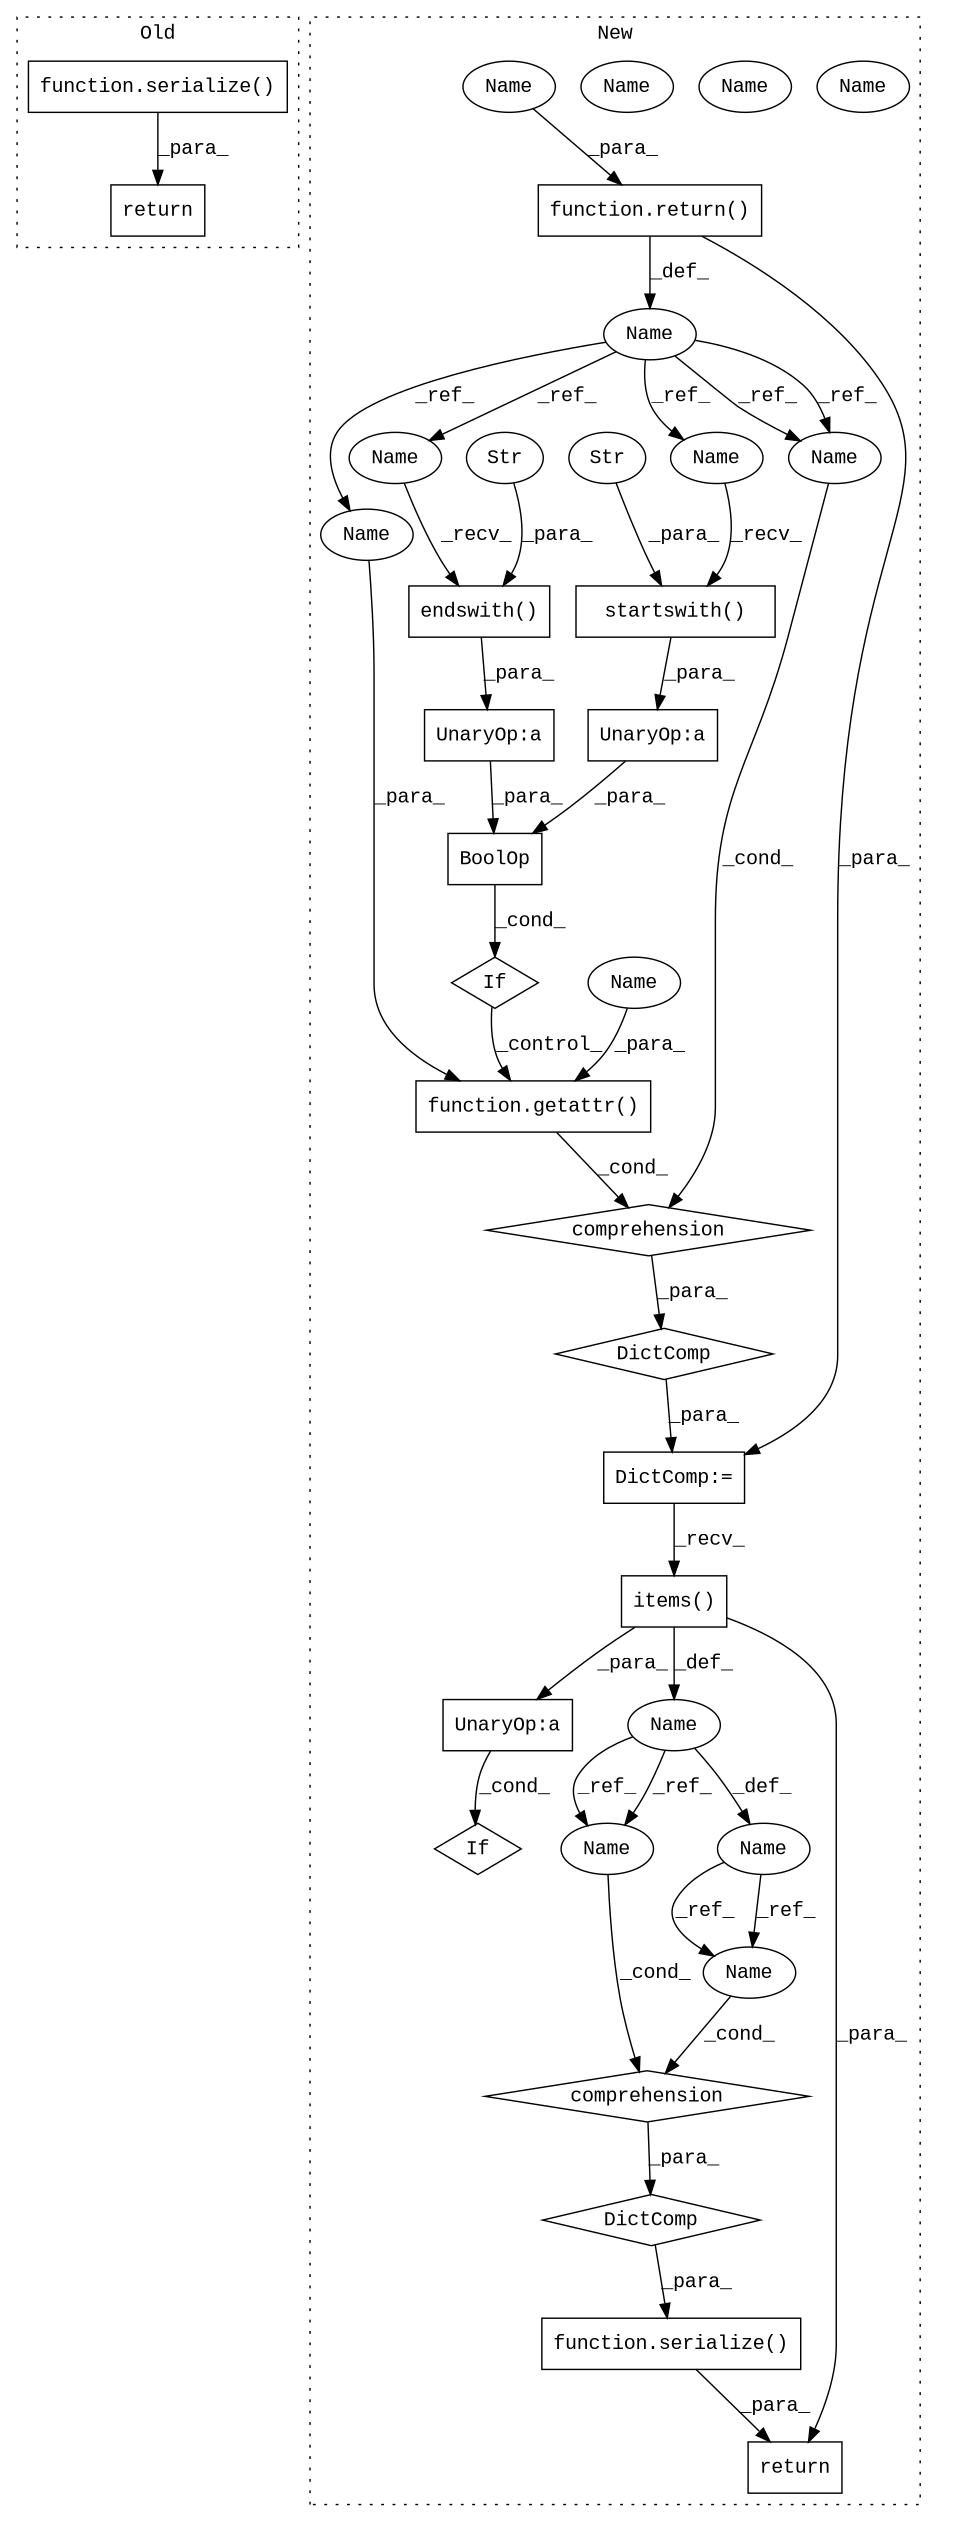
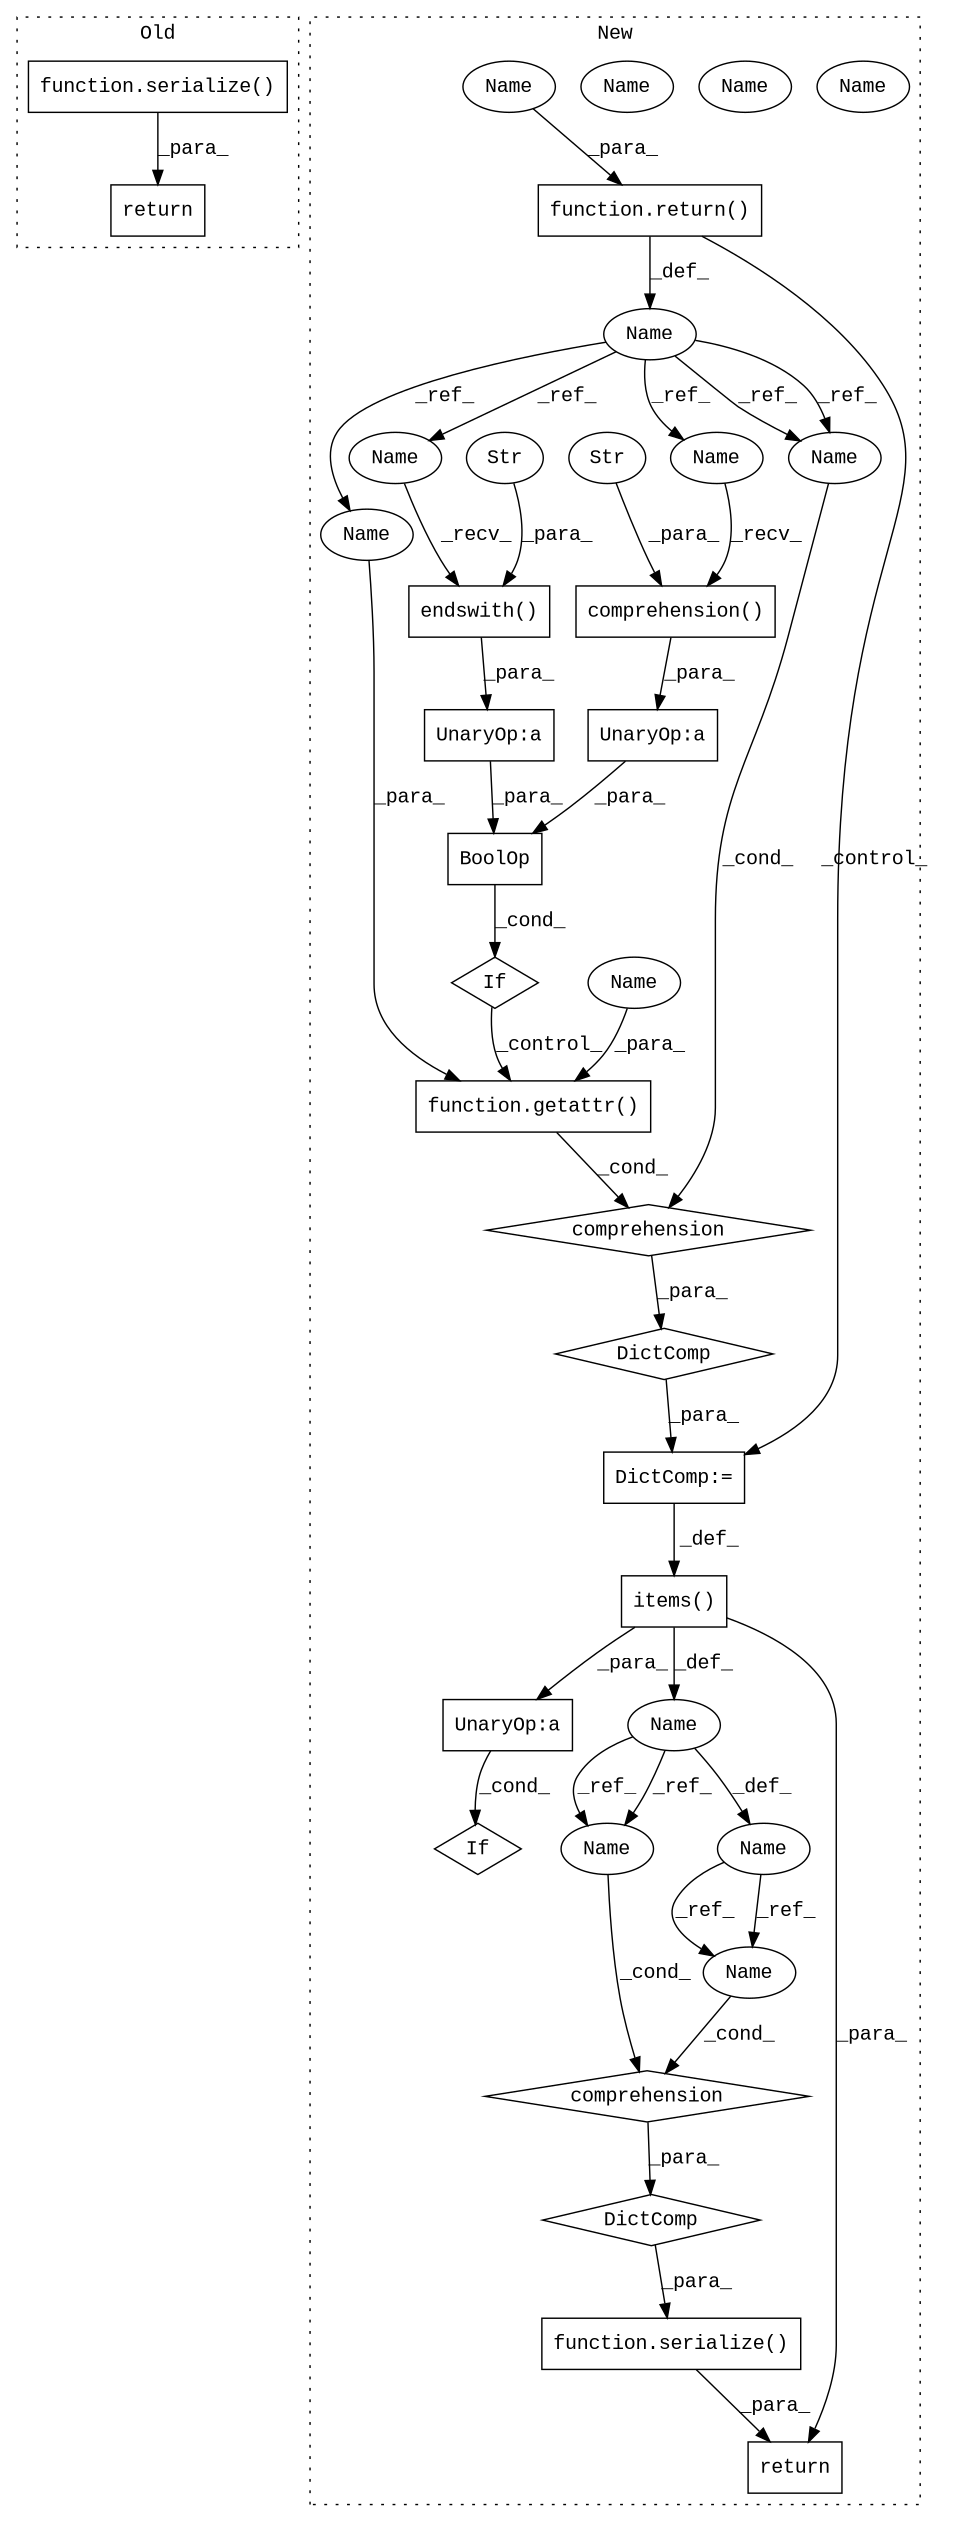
node "startswith()": label "startswith()" -> "comprehension()"
edge "function.return()" -> "DictComp:=": label "_para_" -> "_control_"
edge "DictComp:=" -> "items()": label "_recv_" -> "_def_"
